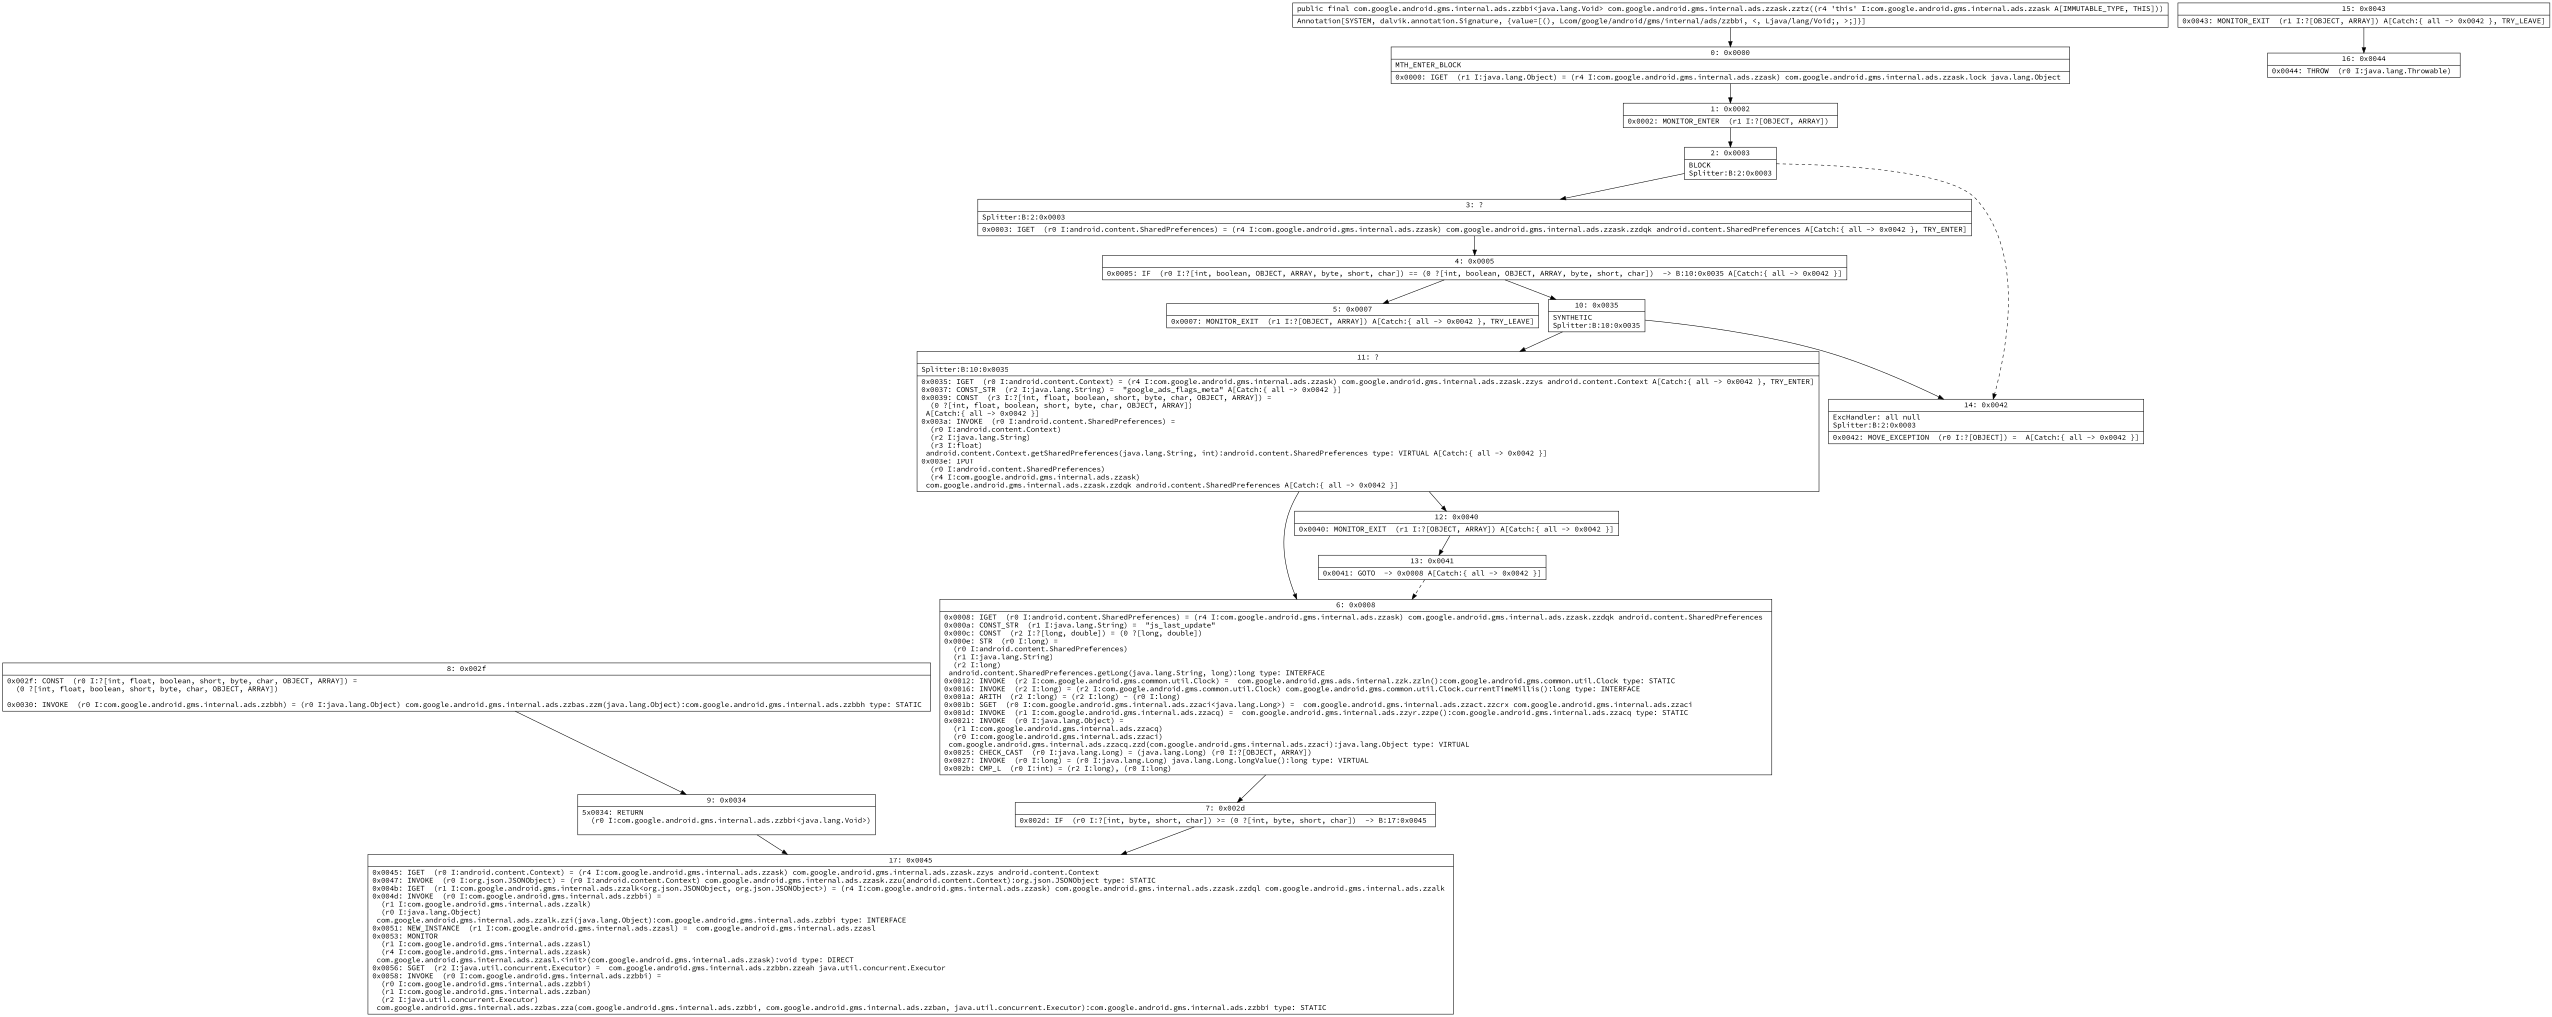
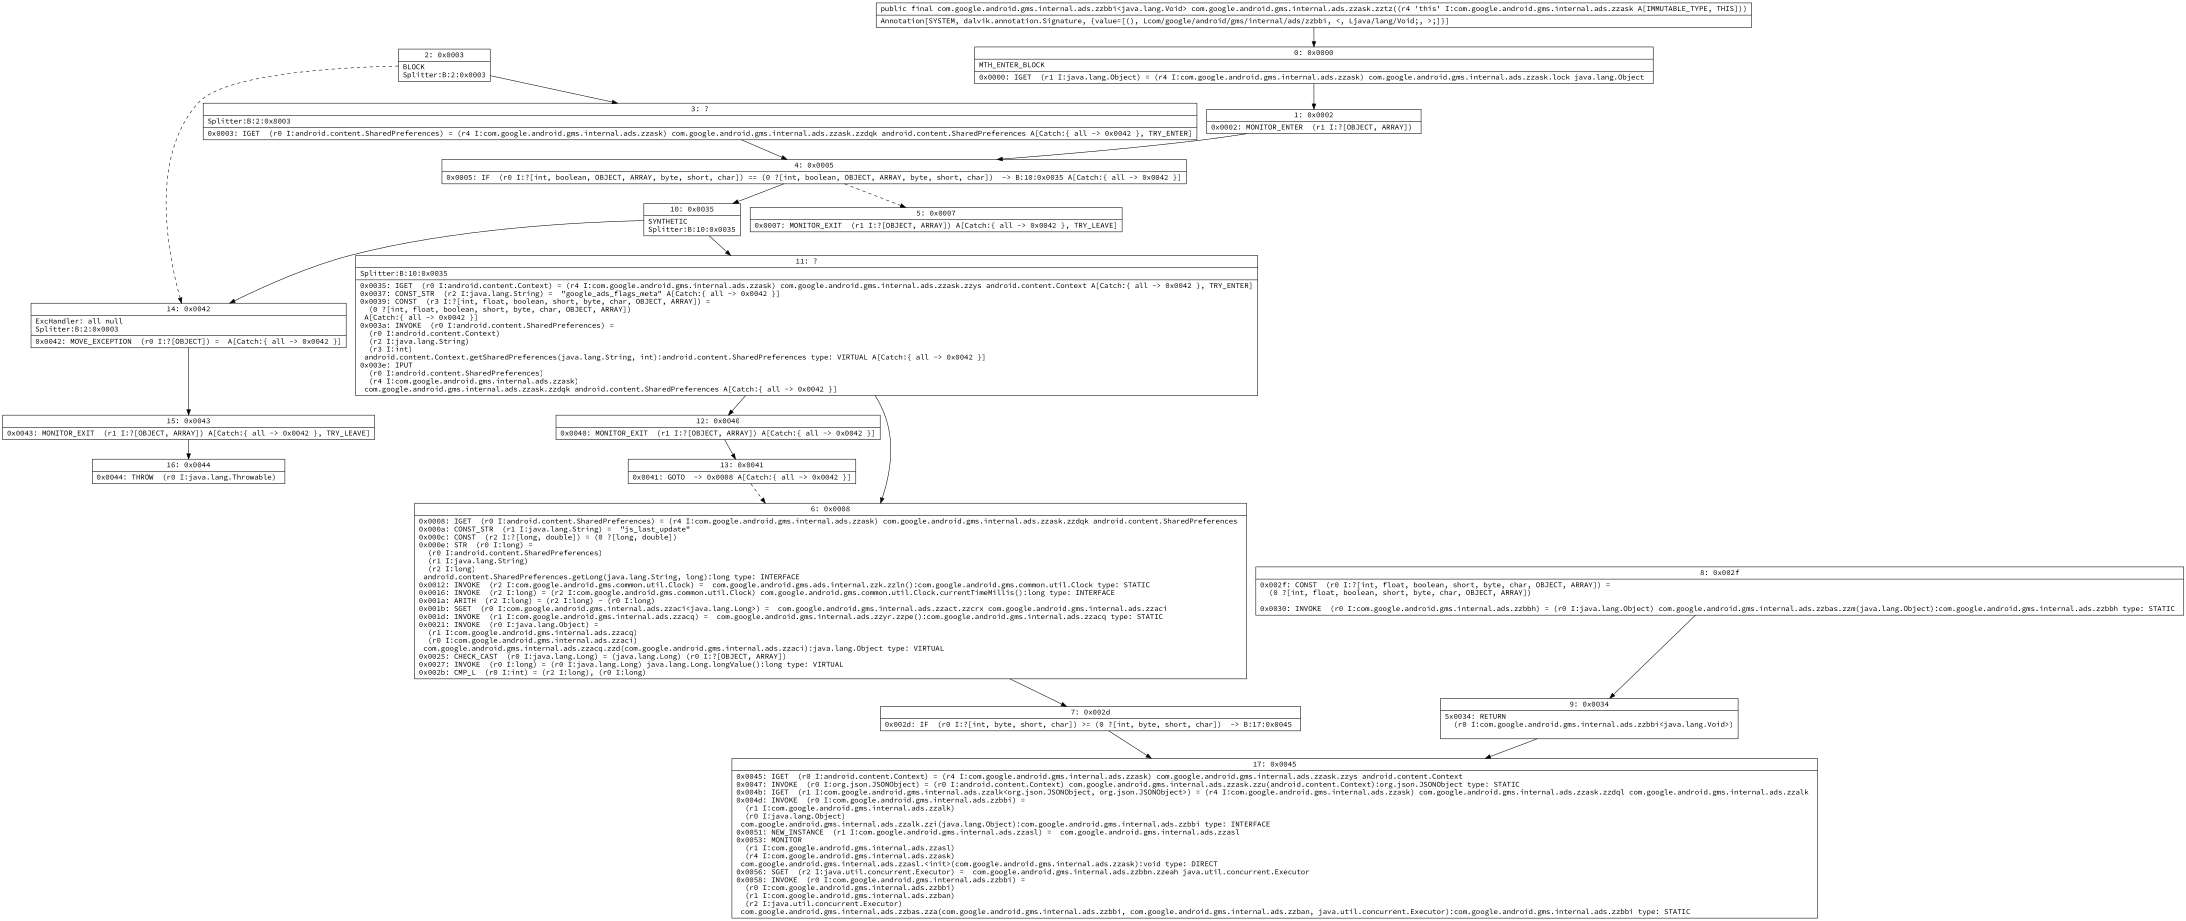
edge "1: 0x0002" -> "2: 0x0003": now "1: 0x0002" -> "4: 0x0005"
node "3: ?": text "Splitter:B:2:0x0003" -> "Splitter:B:2:0x8003"
edge "4: 0x0005" -> "5: 0x0007": style solid -> dashed
edge "14: 0x0042" -> "15: 0x0043": added
node "11: ?": text "(r3 I:float)" -> "(r3 I:int)"
